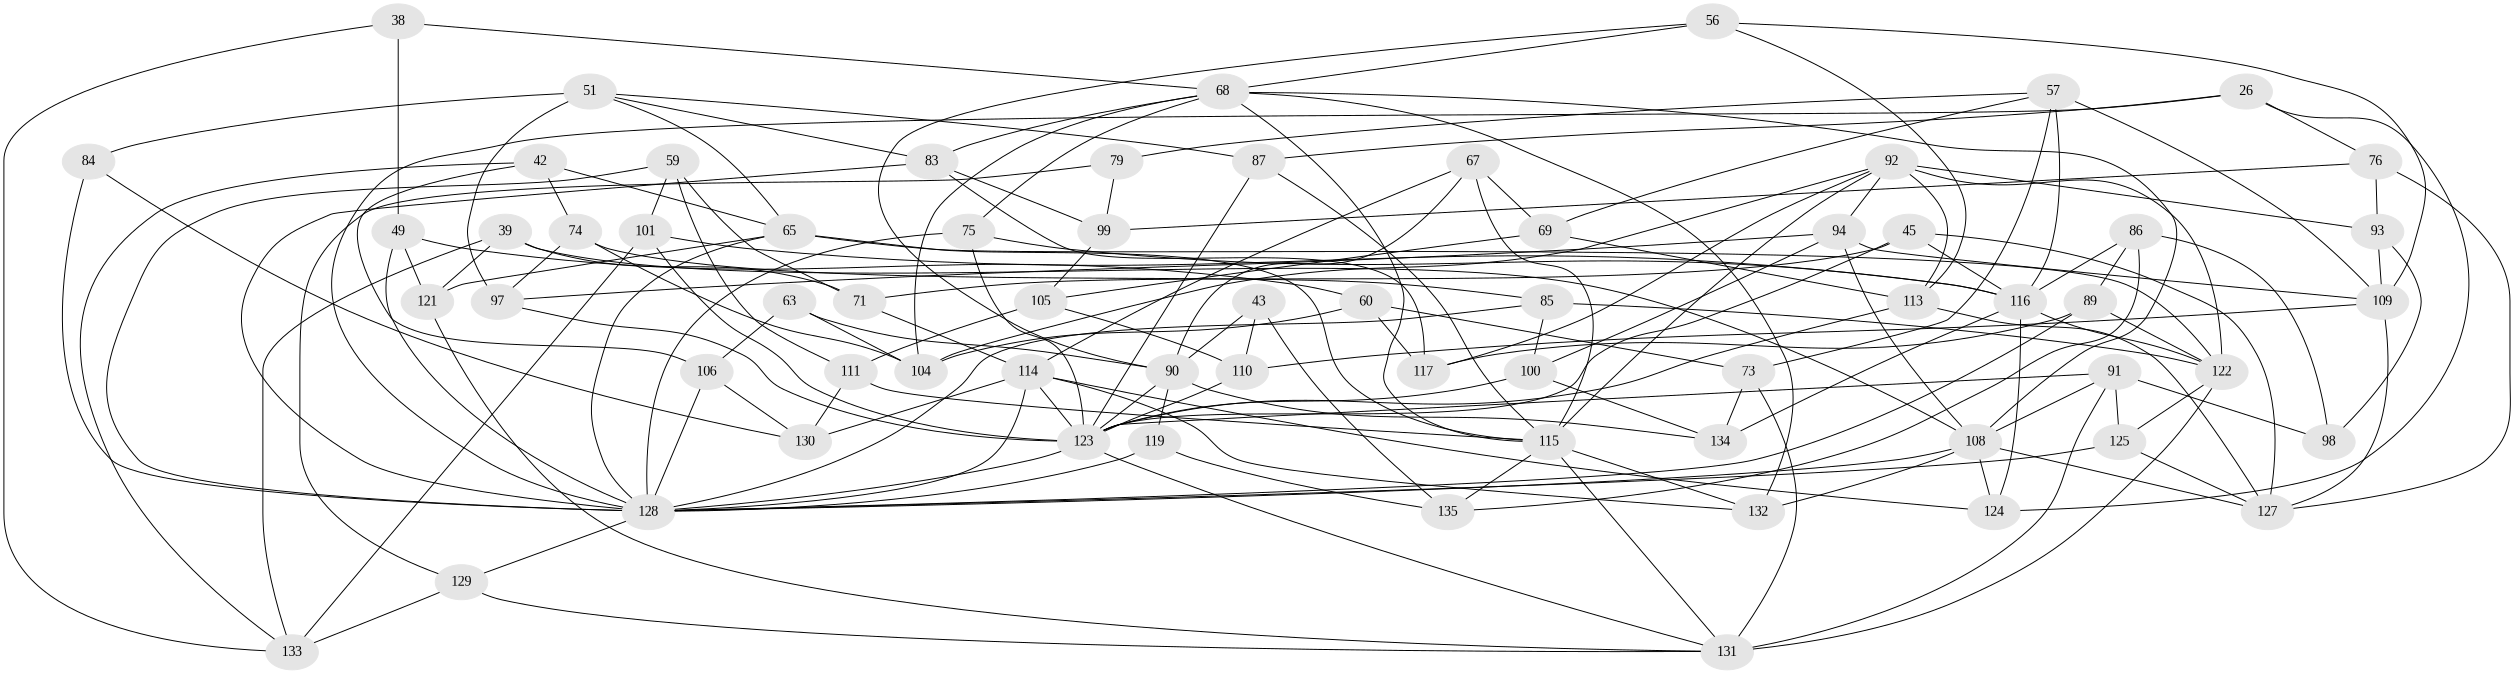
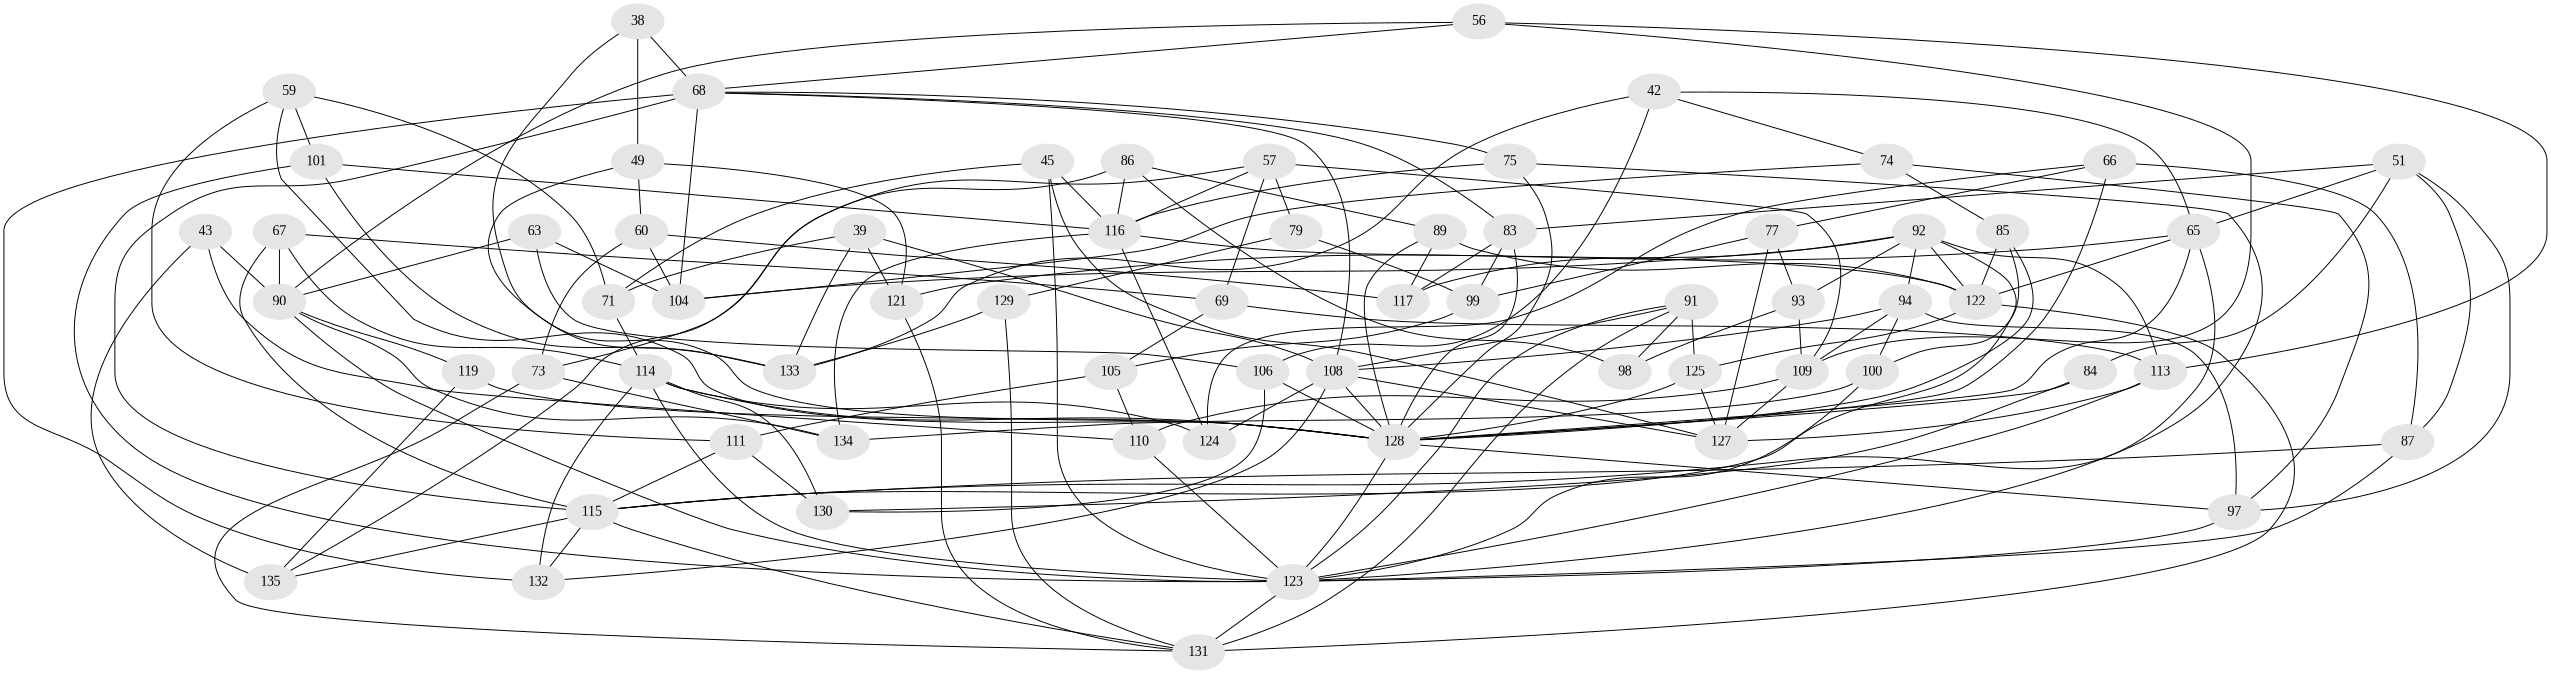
node "26": label "26" -> "66"
node "76": label "76" -> "77"
edge "128" -- "129": now "128" -- "97"
